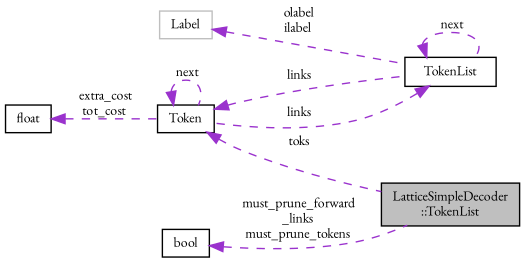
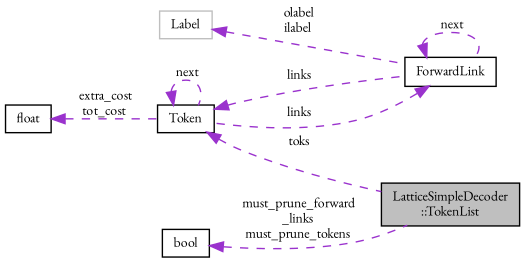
node "TokenList": label "TokenList" -> "ForwardLink"
